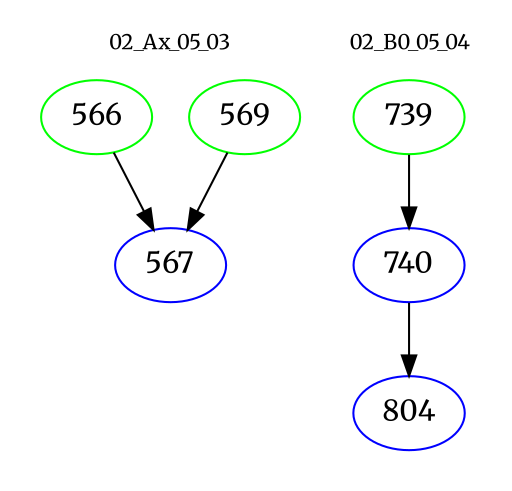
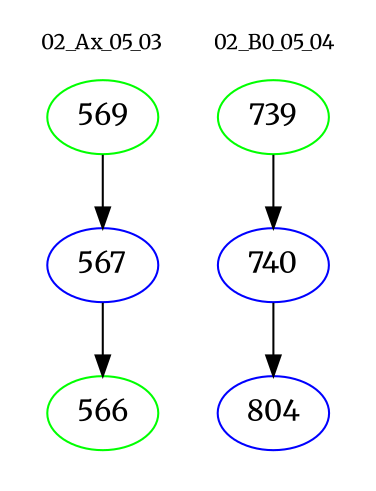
edge "566" -> "567": reversed
